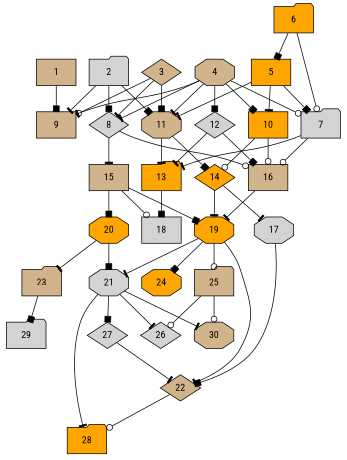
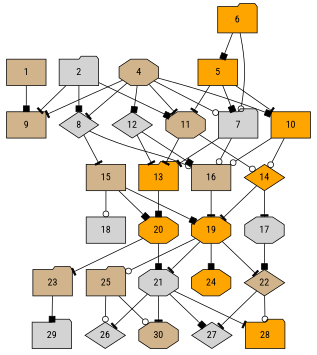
node "3": removed
edge "11" -> "14": arrowhead box -> odot
edge "13" -> "18": now "13" -> "20"
edge "27" -> "22": reversed
